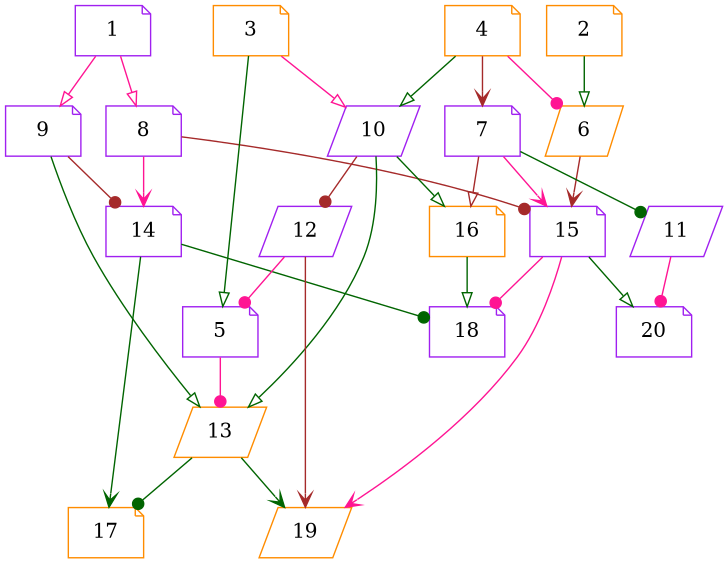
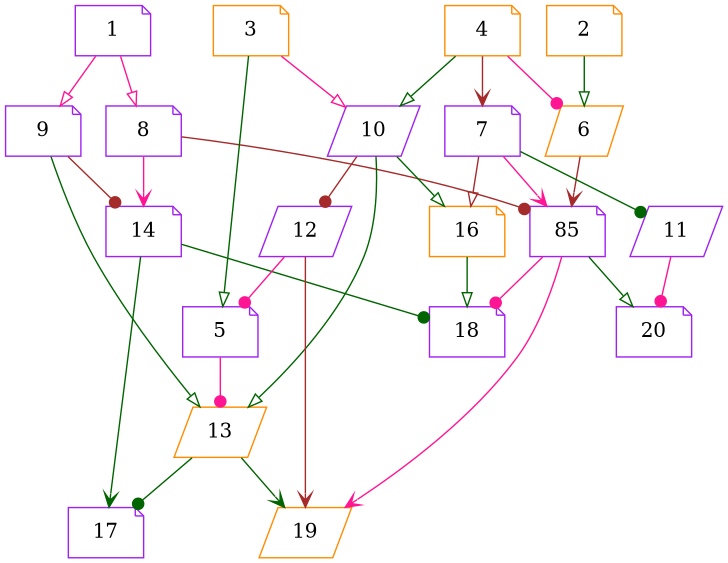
node "15": label "15" -> "85"
node "17": color darkorange -> purple
